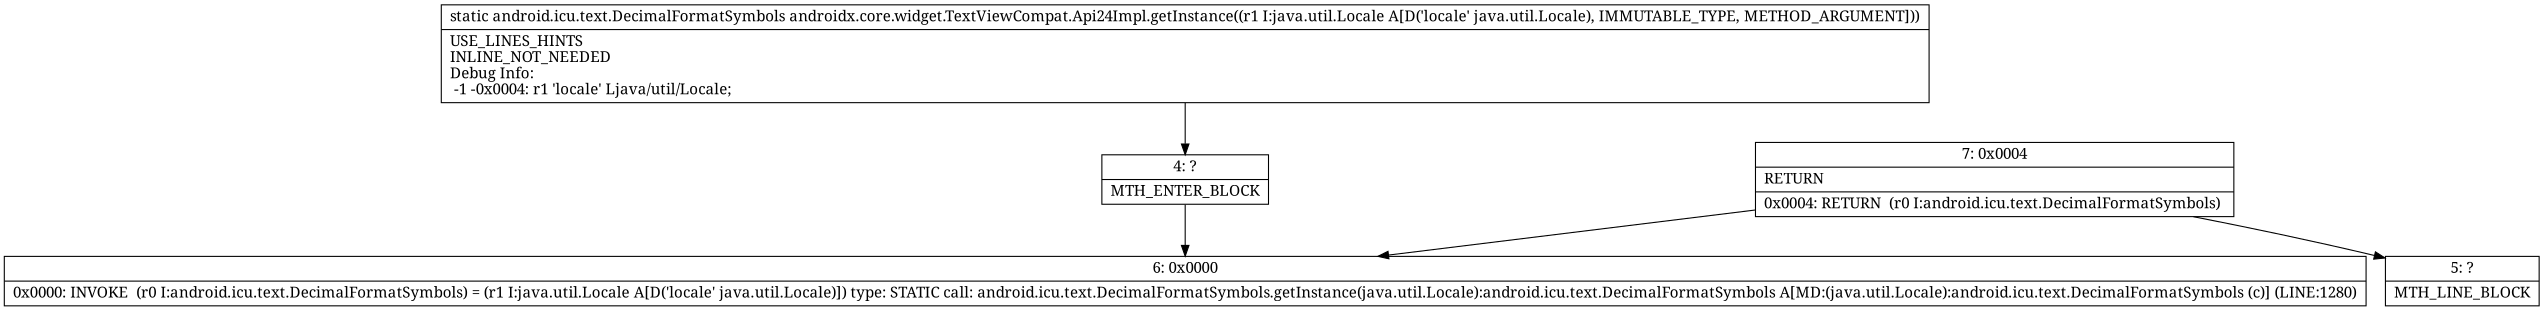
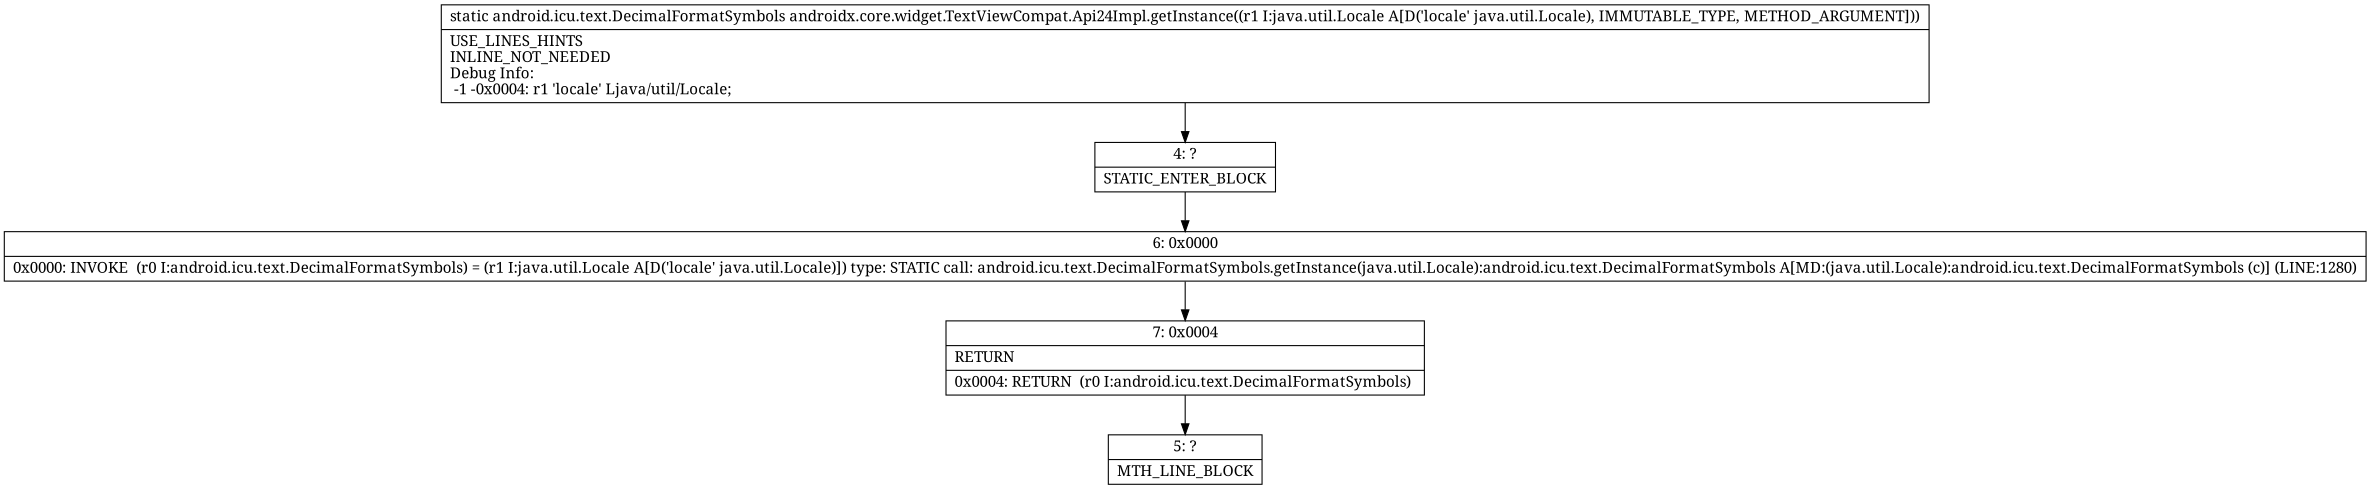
node "4: ?": text "MTH_ENTER_BLOCK" -> "STATIC_ENTER_BLOCK"
edge "7: 0x0004" -> "6: 0x0000": reversed
